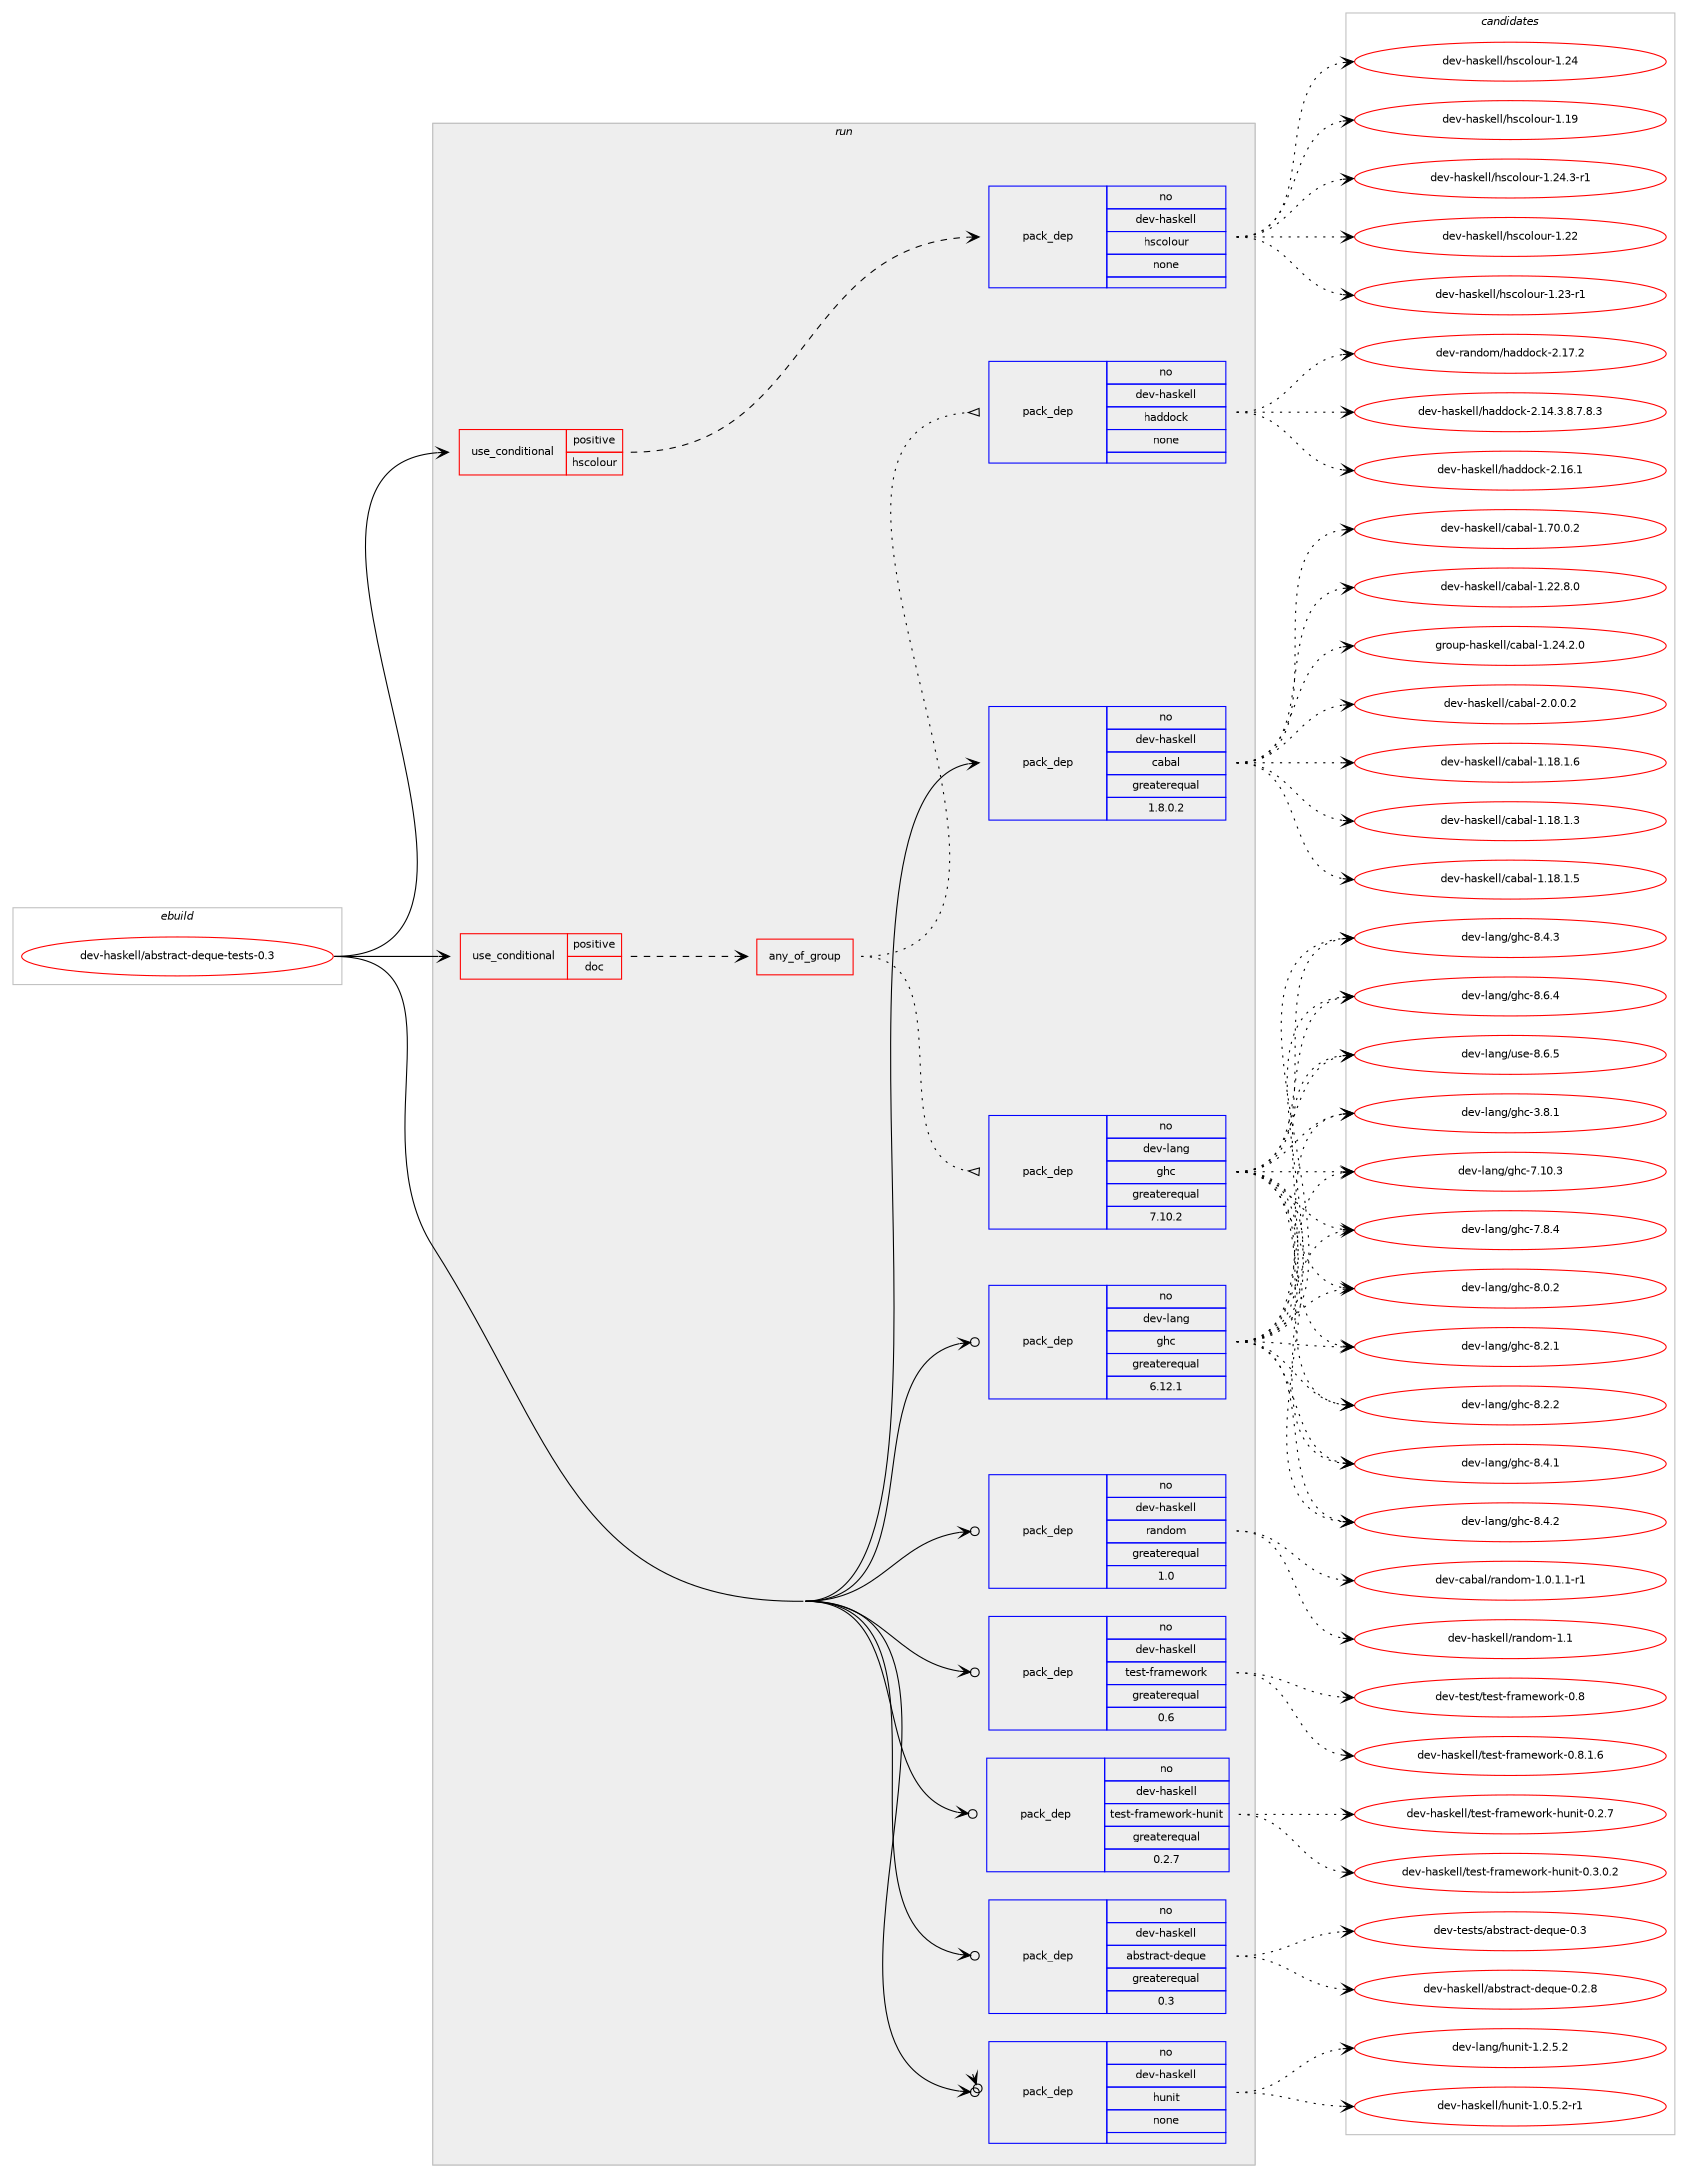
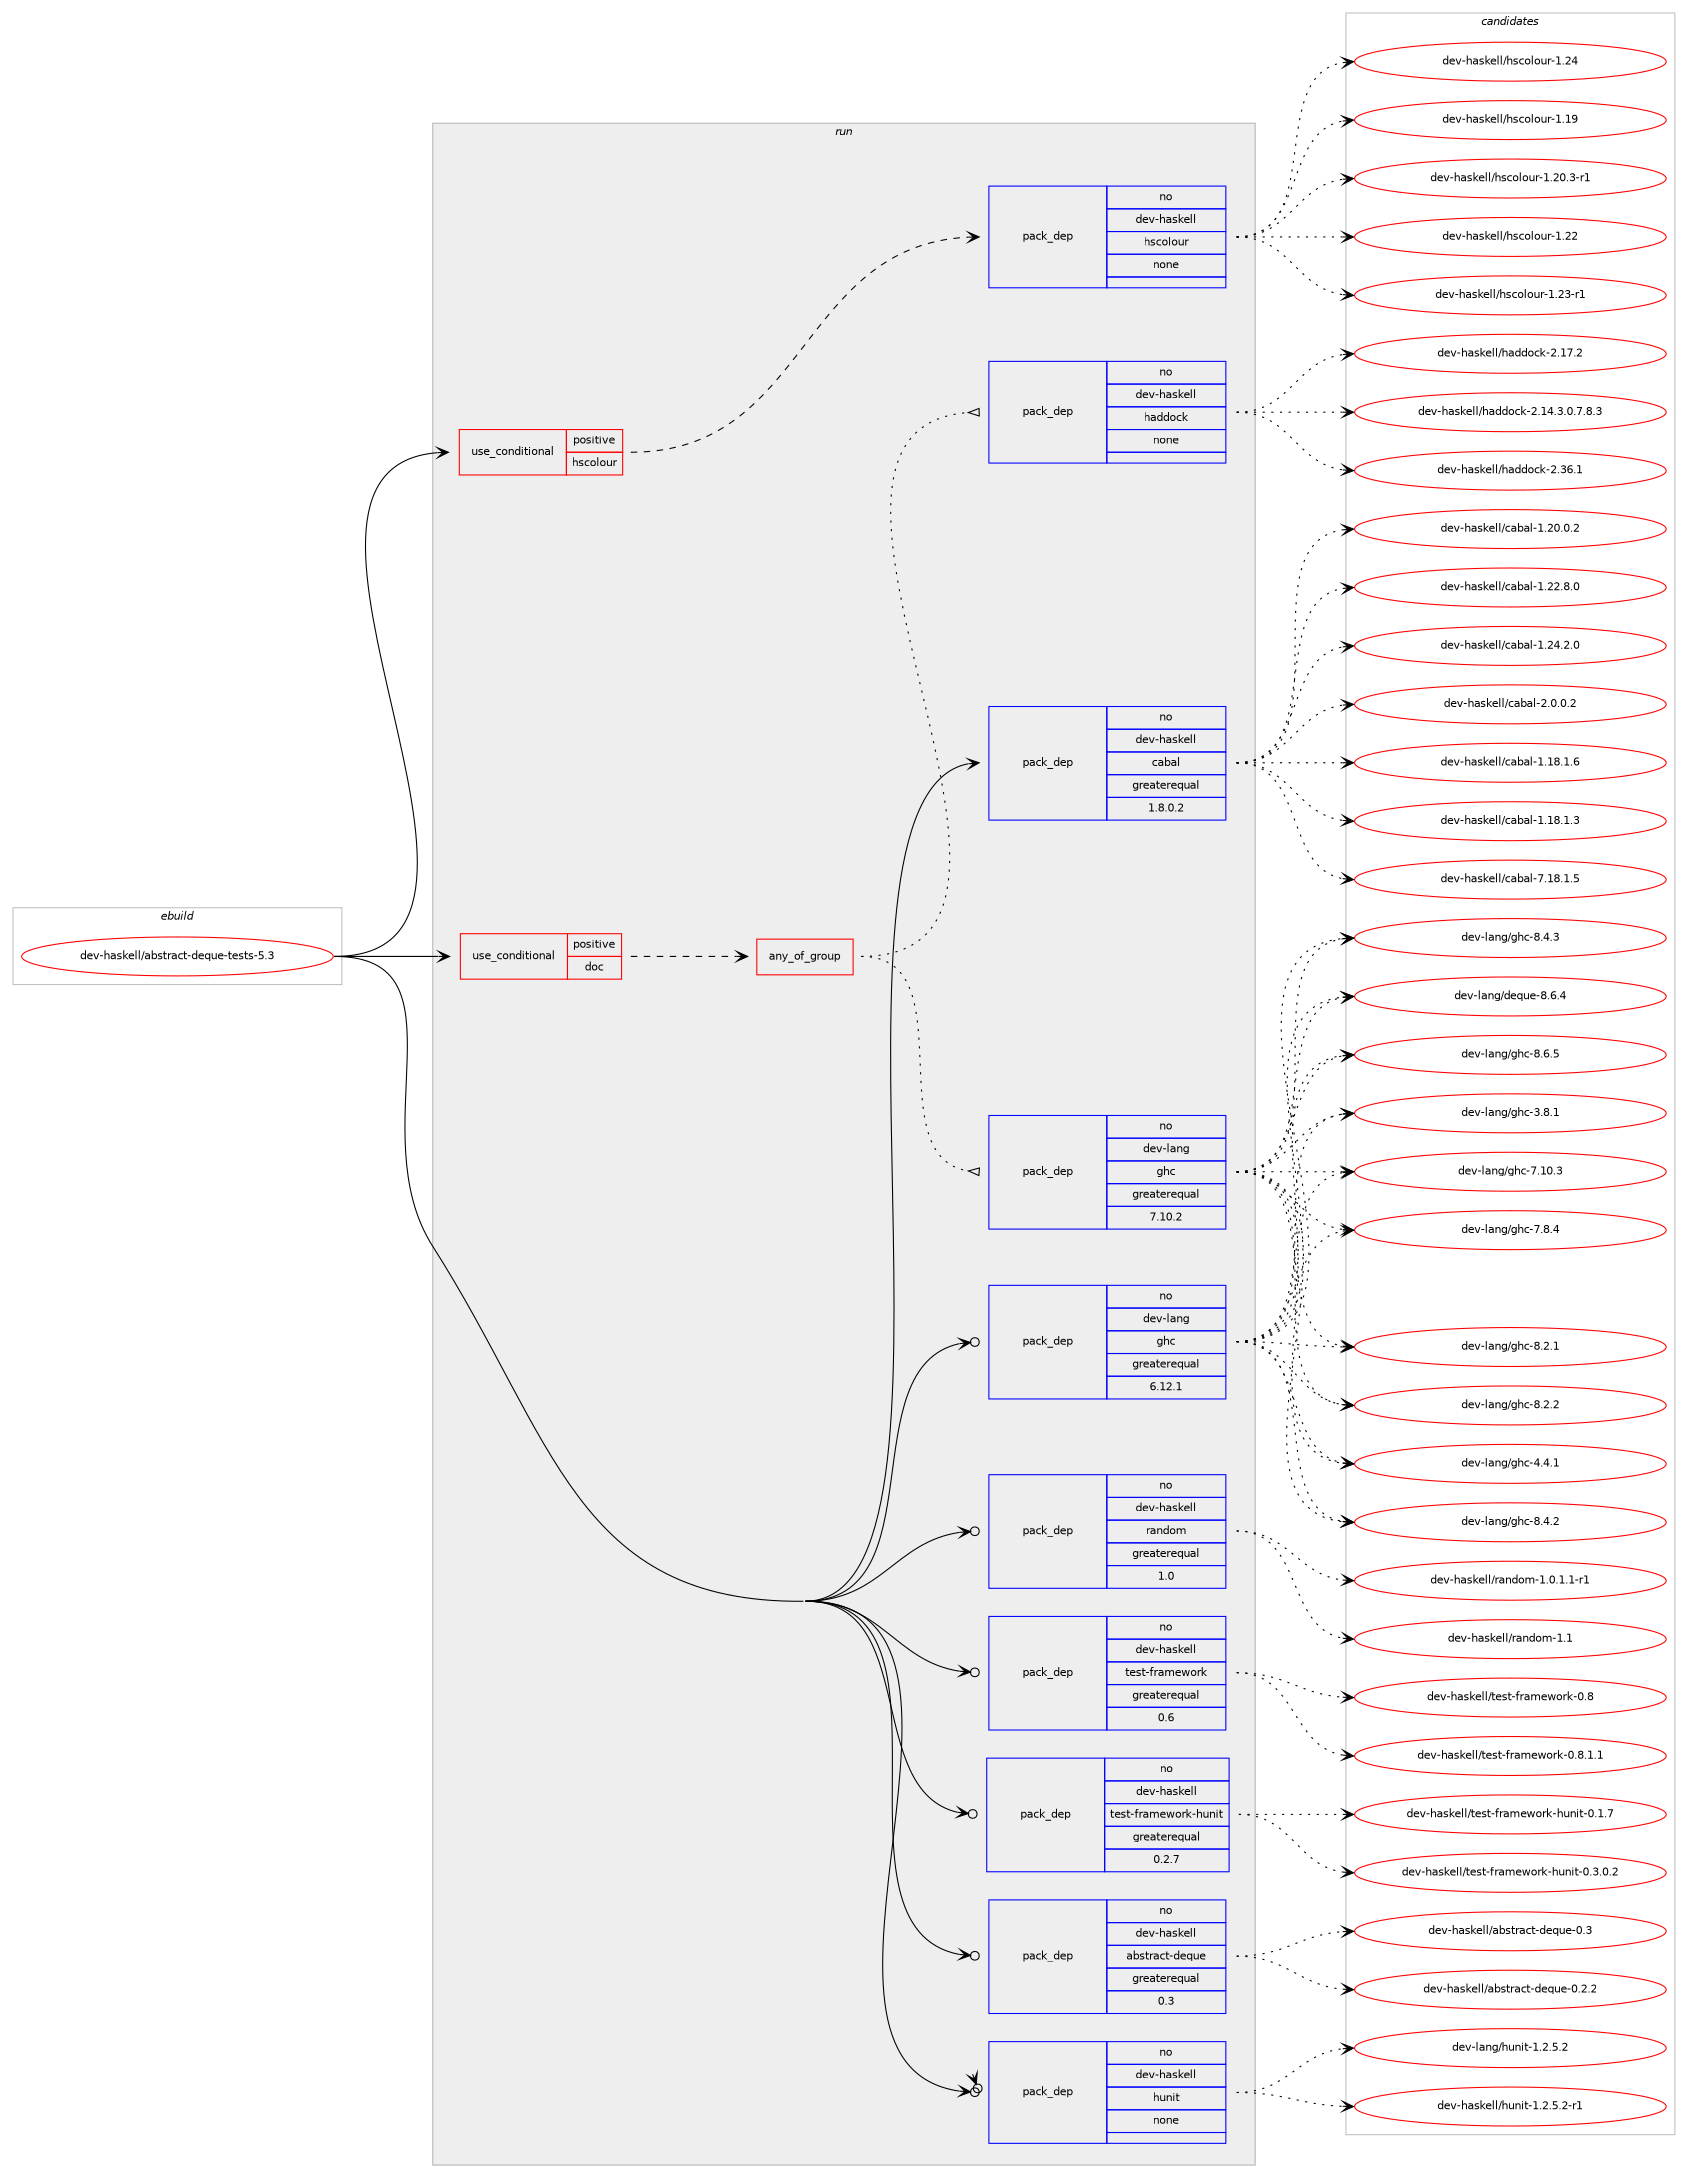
node "dev-haskell/hscolour-1.24.3-r1": label "dev-haskell/hscolour-1.24.3-r1" -> "dev-haskell/hscolour-1.20.3-r1"
node "dev-random/haddock-2.17.2": label "dev-random/haddock-2.17.2" -> "dev-haskell/haddock-2.17.2"
node "dev-haskell/haddock-2.14.3.8.7.8.3": label "dev-haskell/haddock-2.14.3.8.7.8.3" -> "dev-haskell/haddock-2.14.3.0.7.8.3"
node "dev-haskell/haddock-2.16.1": label "dev-haskell/haddock-2.16.1" -> "dev-haskell/haddock-2.36.1"
node "dev-haskell/cabal-1.70.0.2": label "dev-haskell/cabal-1.70.0.2" -> "dev-haskell/cabal-1.20.0.2"
node "group-haskell/cabal-1.24.2.0": label "group-haskell/cabal-1.24.2.0" -> "dev-haskell/cabal-1.24.2.0"
node "dev-haskell/cabal-1.18.1.5": label "dev-haskell/cabal-1.18.1.5" -> "dev-haskell/cabal-7.18.1.5"
node "dev-haskell/abstract-deque-tests-0.3": label "dev-haskell/abstract-deque-tests-0.3" -> "dev-haskell/abstract-deque-tests-5.3"
node "dev-lang/ghc-8.6.4": label "dev-lang/ghc-8.6.4" -> "dev-lang/deque-8.6.4"
node "dev-lang/use-8.6.5": label "dev-lang/use-8.6.5" -> "dev-lang/ghc-8.6.5"
node "dev-lang/ghc-8.0.2": removed
node "dev-lang/ghc-8.4.1": label "dev-lang/ghc-8.4.1" -> "dev-lang/ghc-4.4.1"
node "dev-cabal/random-1.0.1.1-r1": label "dev-cabal/random-1.0.1.1-r1" -> "dev-haskell/random-1.0.1.1-r1"
node "dev-test/test-framework-0.8": label "dev-test/test-framework-0.8" -> "dev-haskell/test-framework-0.8"
node "dev-haskell/test-framework-0.8.1.6": label "dev-haskell/test-framework-0.8.1.6" -> "dev-haskell/test-framework-0.8.1.1"
node "dev-haskell/test-framework-hunit-0.2.7": label "dev-haskell/test-framework-hunit-0.2.7" -> "dev-haskell/test-framework-hunit-0.1.7"
node "dev-tests/abstract-deque-0.3": label "dev-tests/abstract-deque-0.3" -> "dev-haskell/abstract-deque-0.3"
node "dev-haskell/abstract-deque-0.2.8": label "dev-haskell/abstract-deque-0.2.8" -> "dev-haskell/abstract-deque-0.2.2"
node "dev-haskell/hunit-1.0.5.2-r1": label "dev-haskell/hunit-1.0.5.2-r1" -> "dev-haskell/hunit-1.2.5.2-r1"
